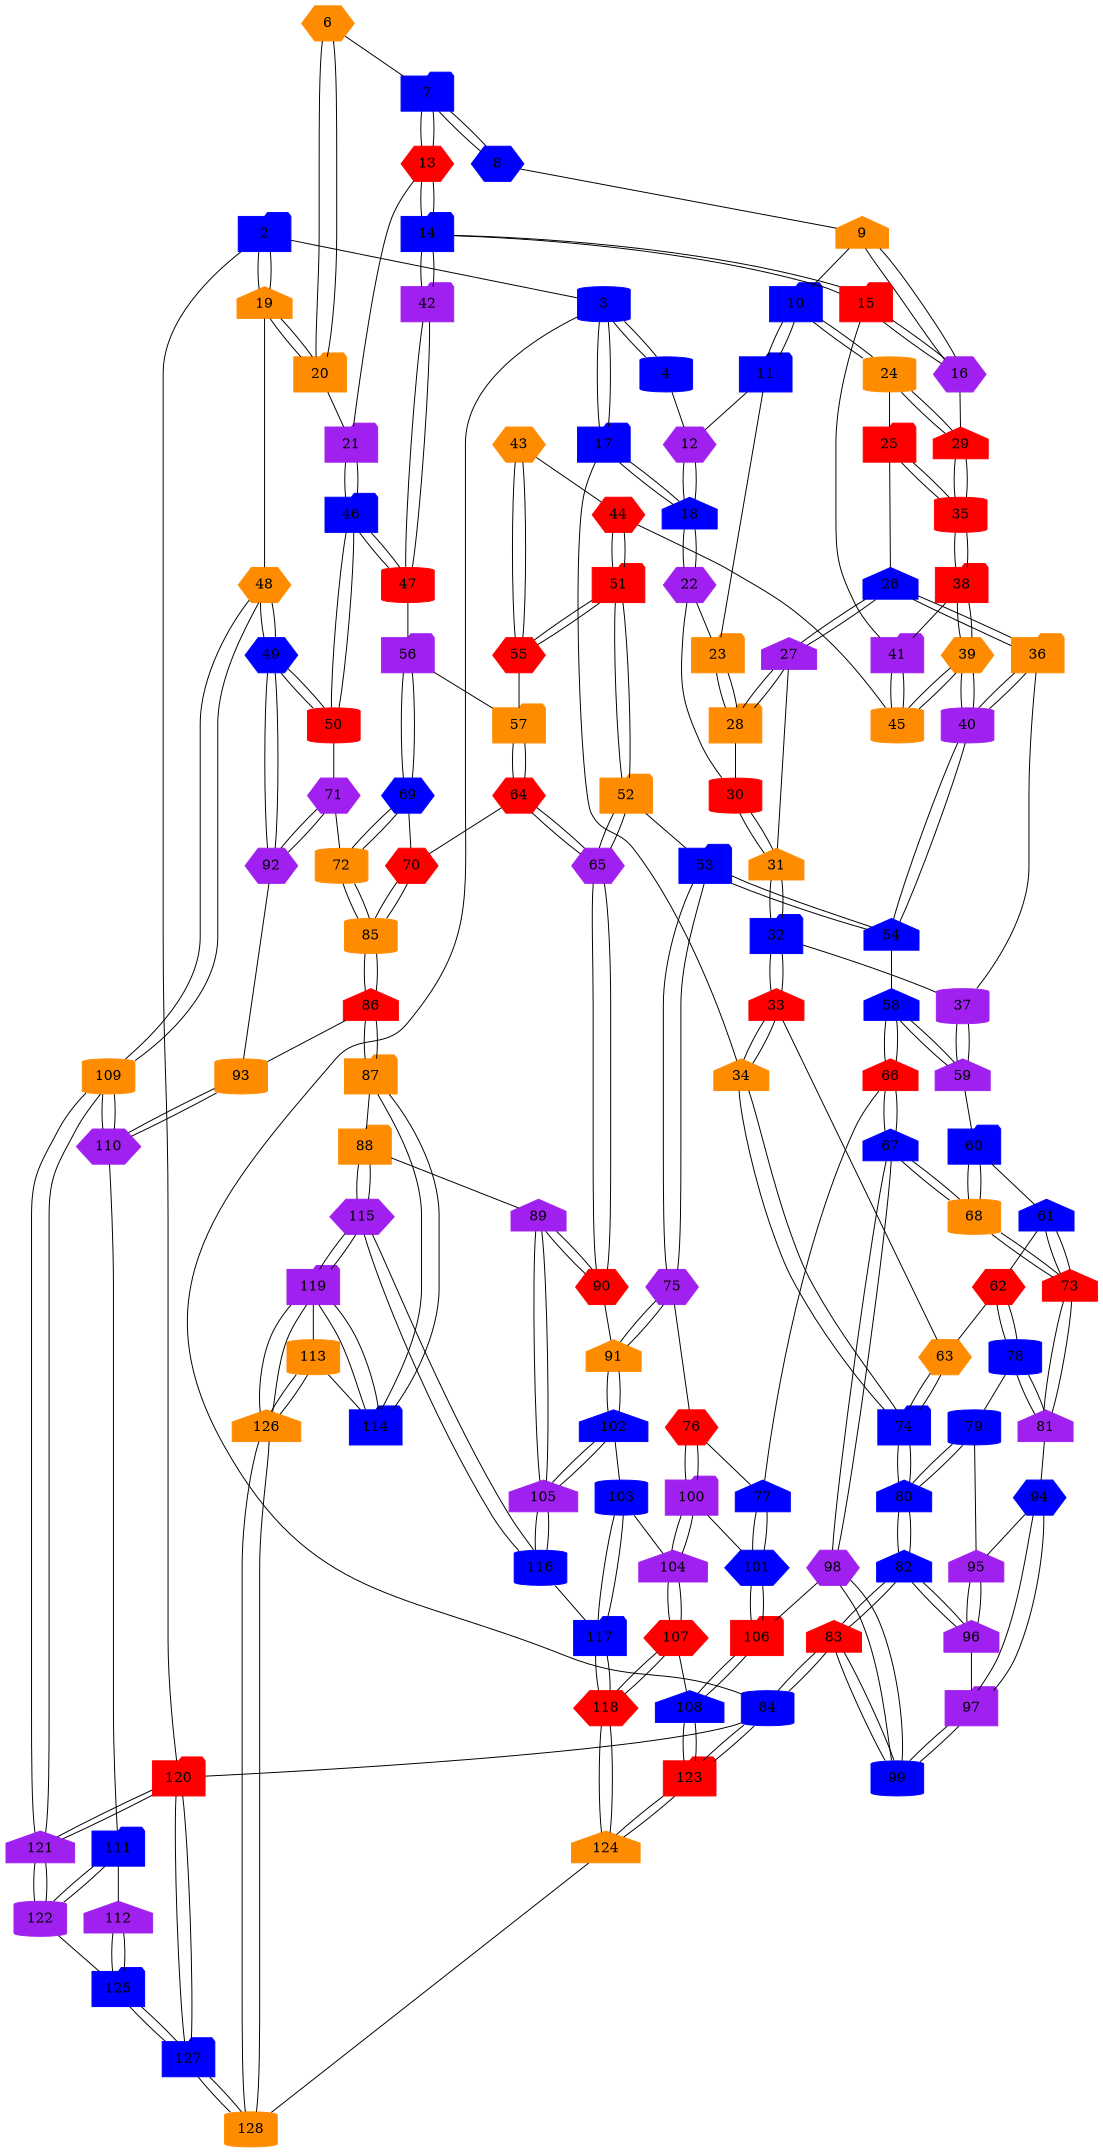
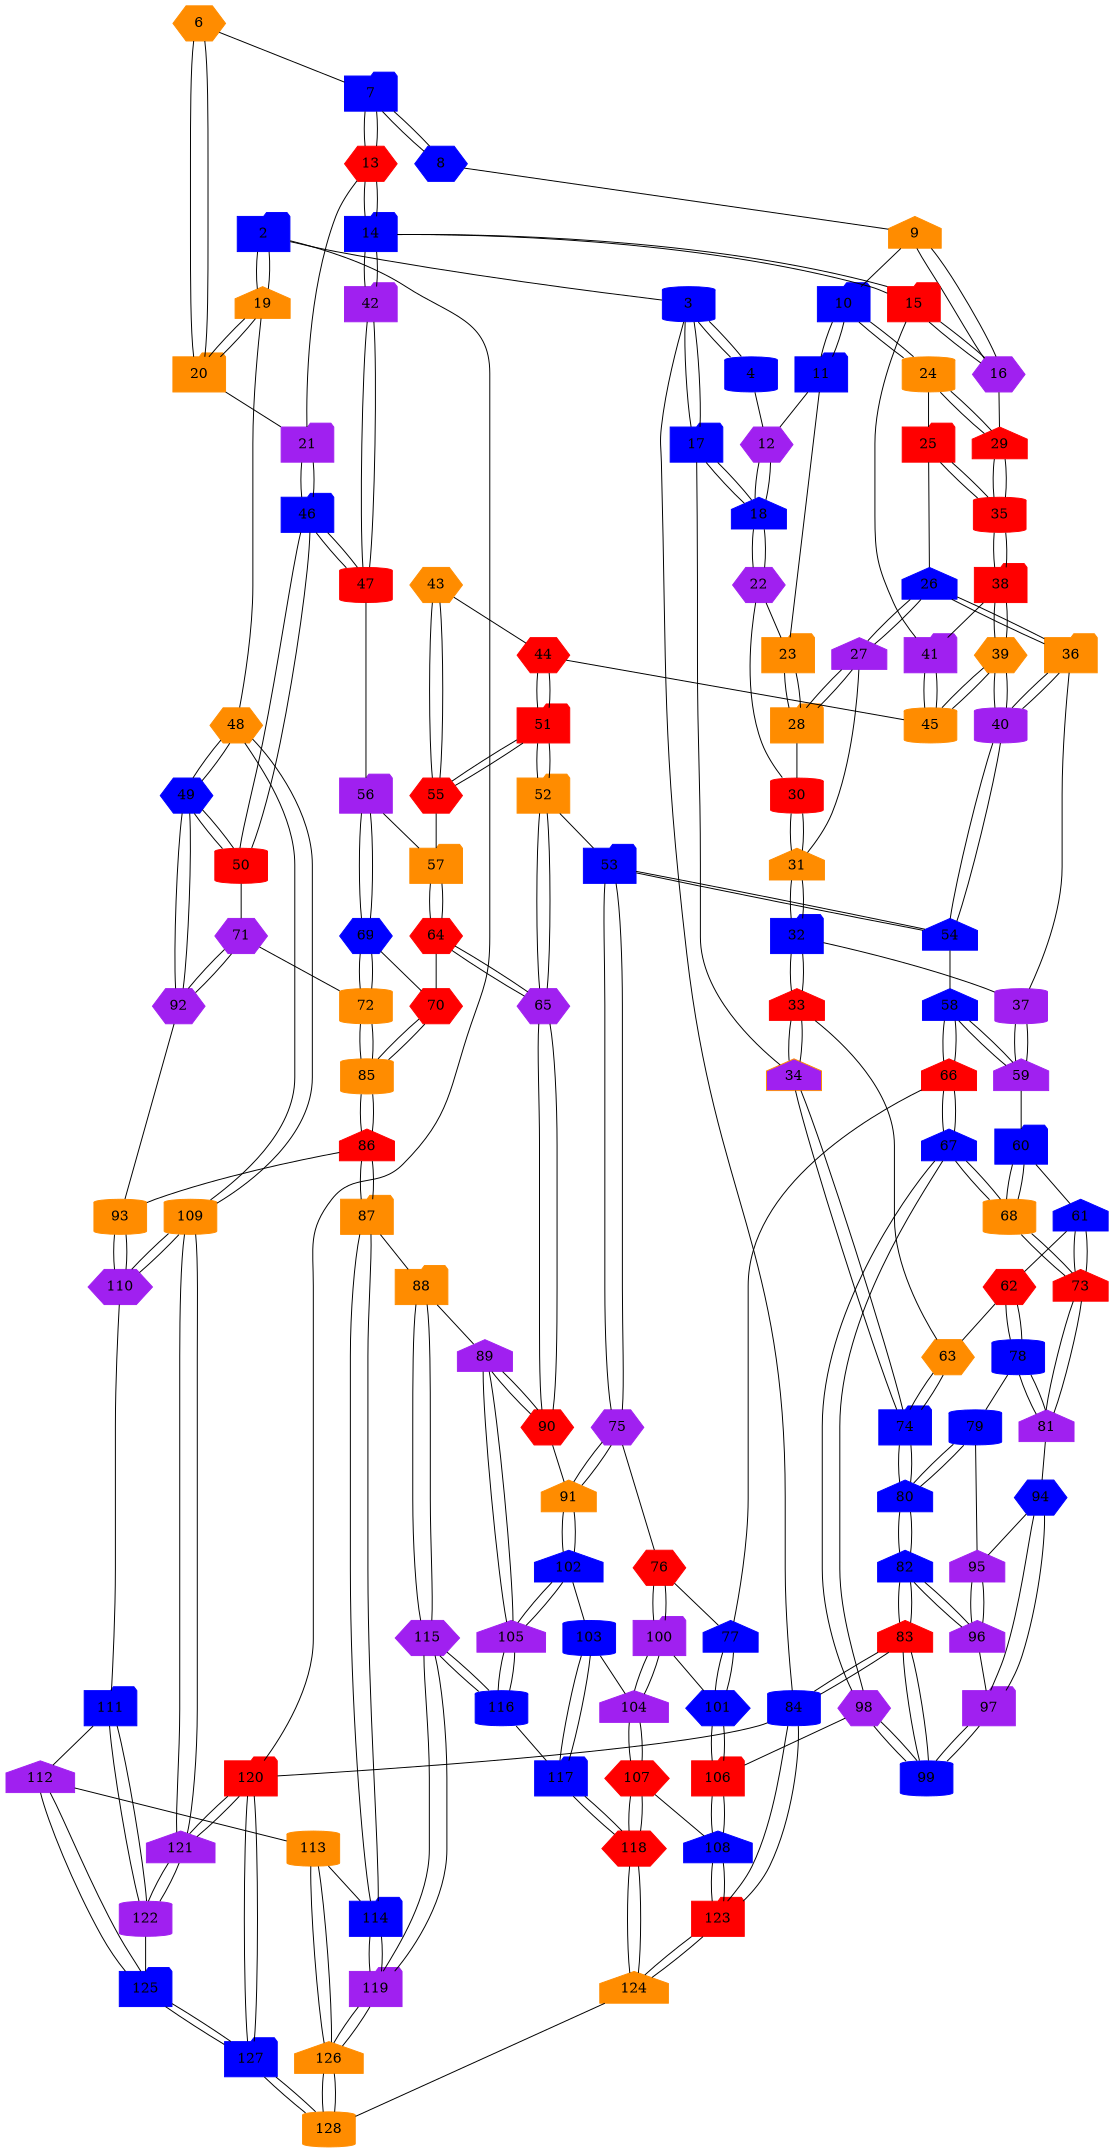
node "34": fillcolor darkorange -> purple
edge "119" -- "113": now "112" -- "113"
